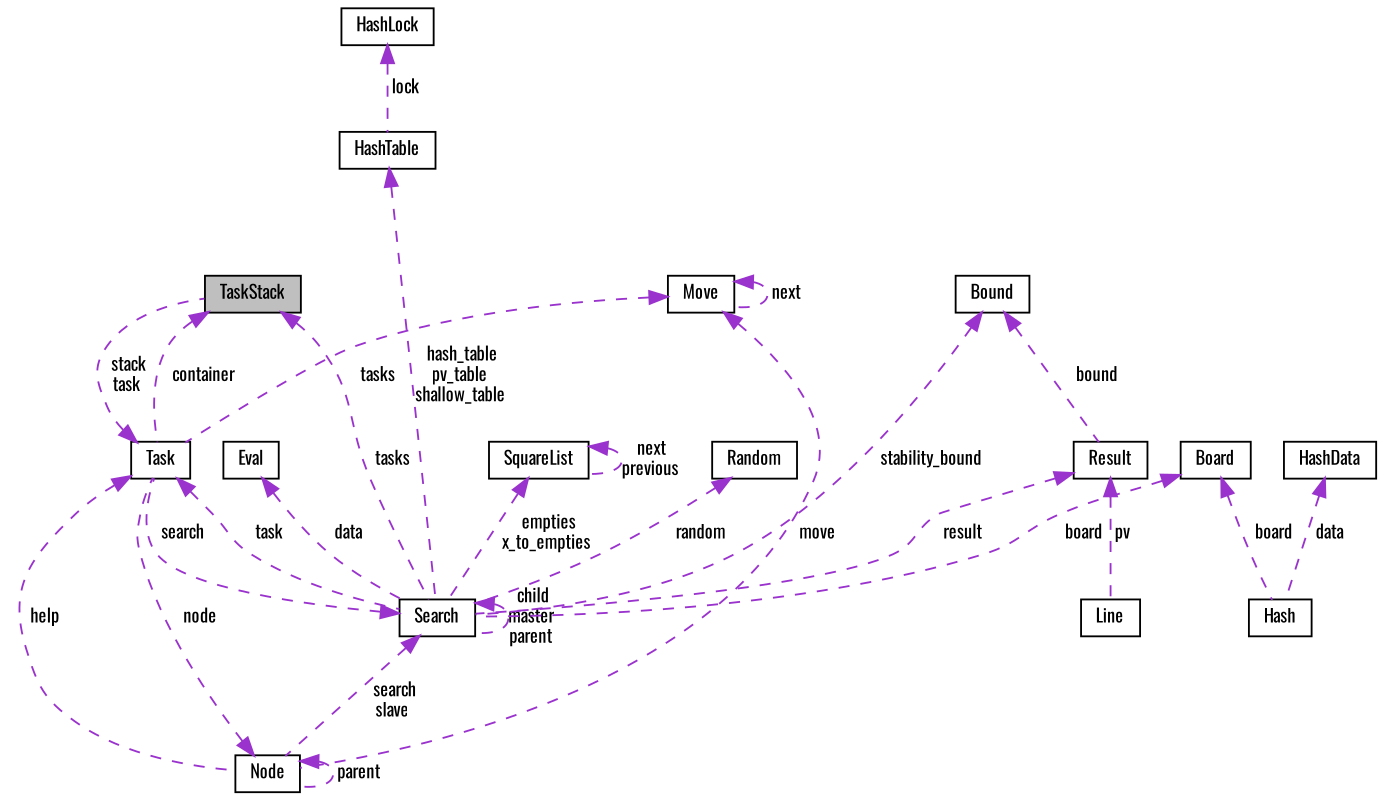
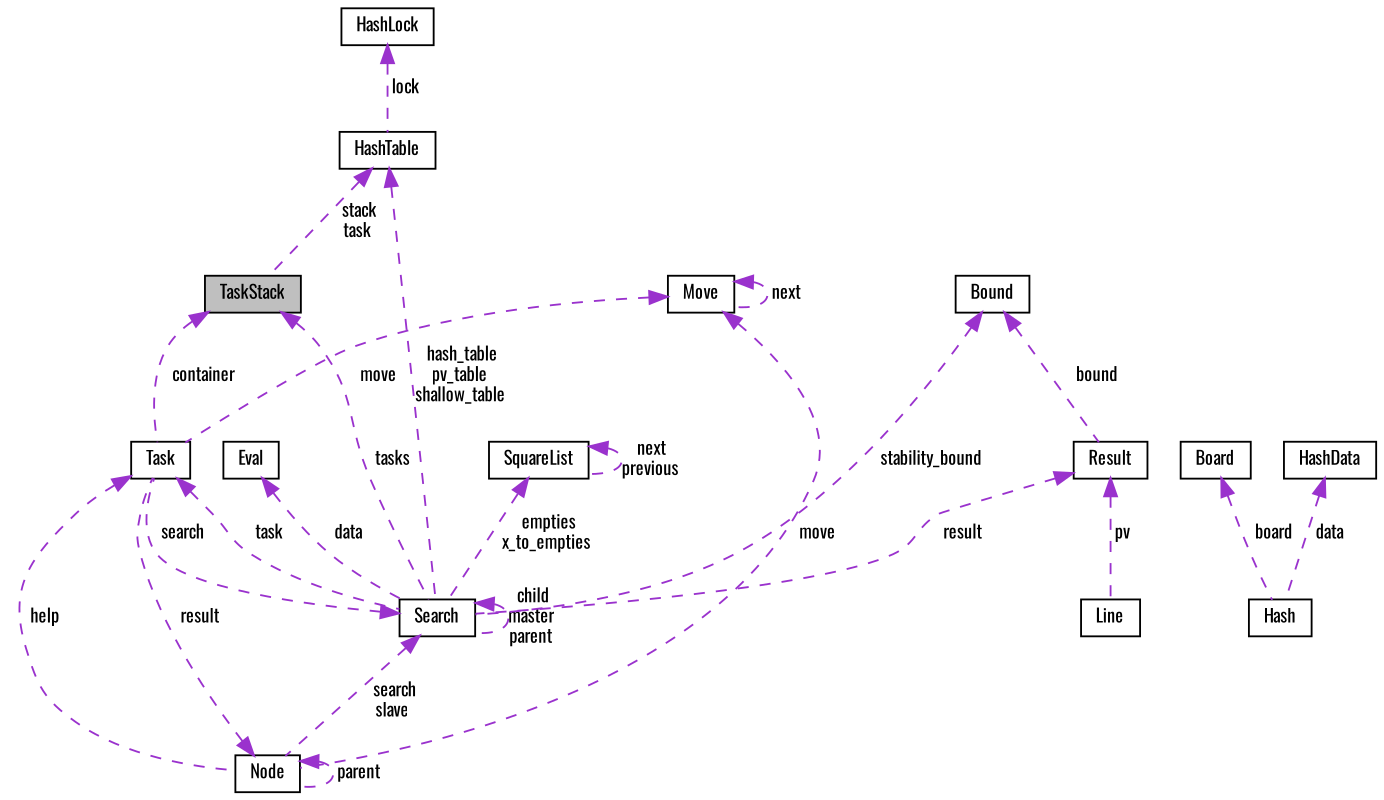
edge "TaskStack" -> "Task": now "TaskStack" -> "HashTable"
edge "Task" -> "Move": label " tasks" -> " move"
node "Random": removed
edge "Search" -> "Board": removed, label "board"
edge "Task" -> "Node": label " node" -> " result"
